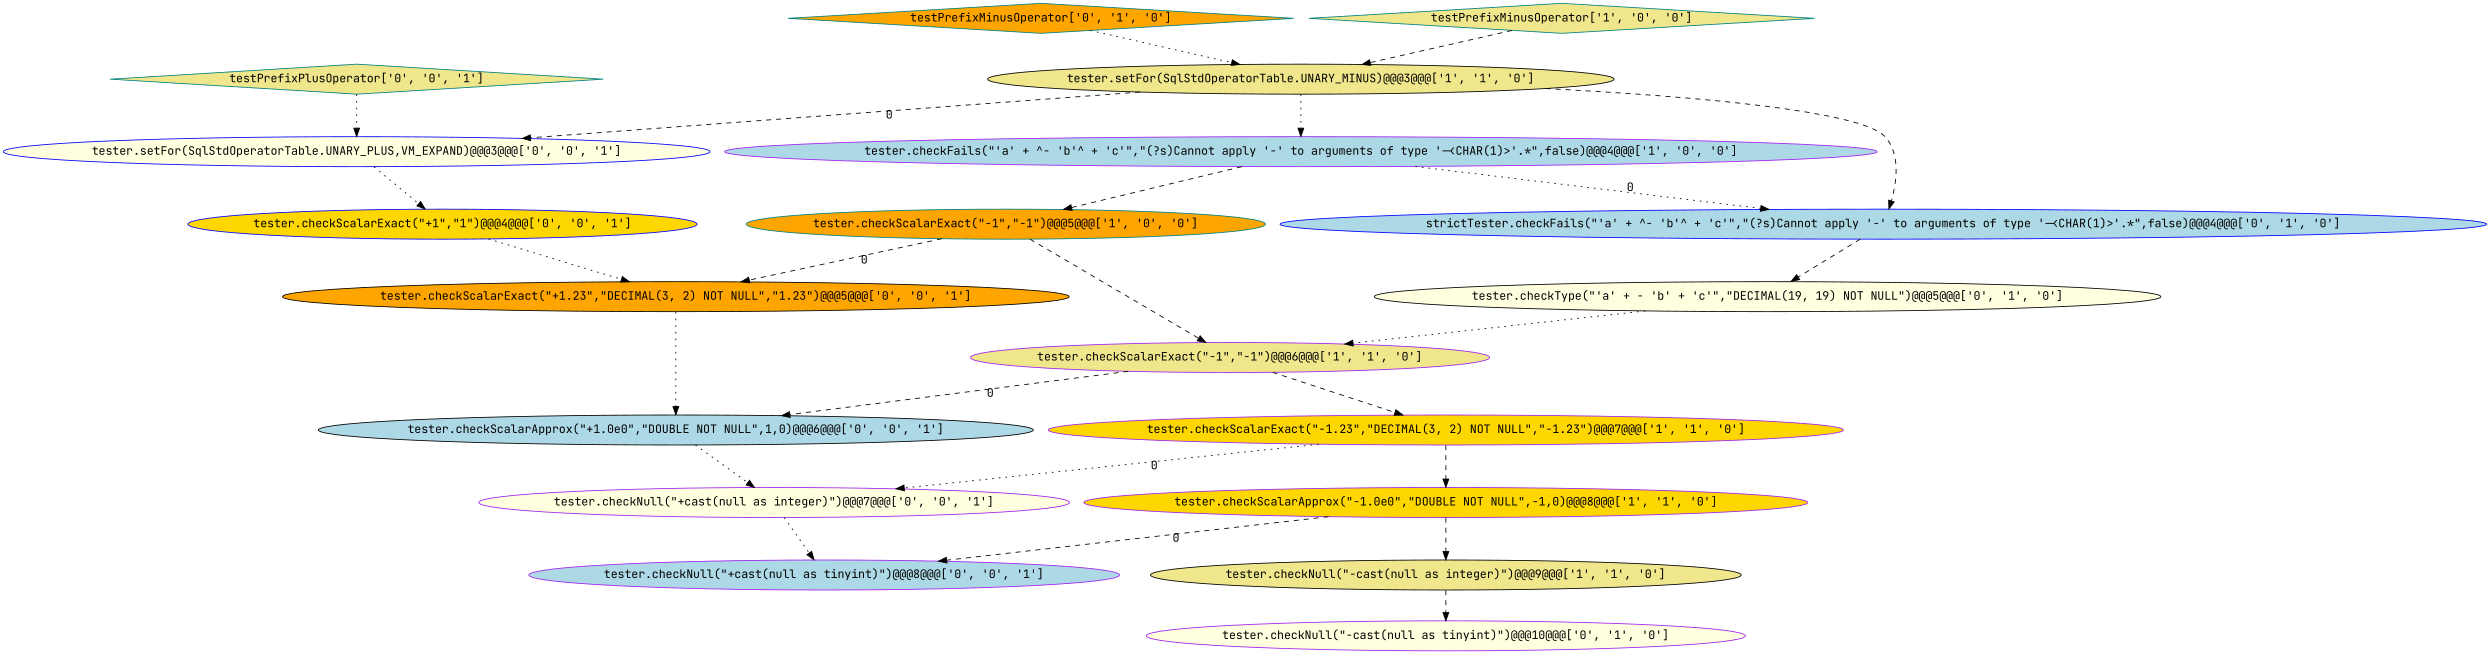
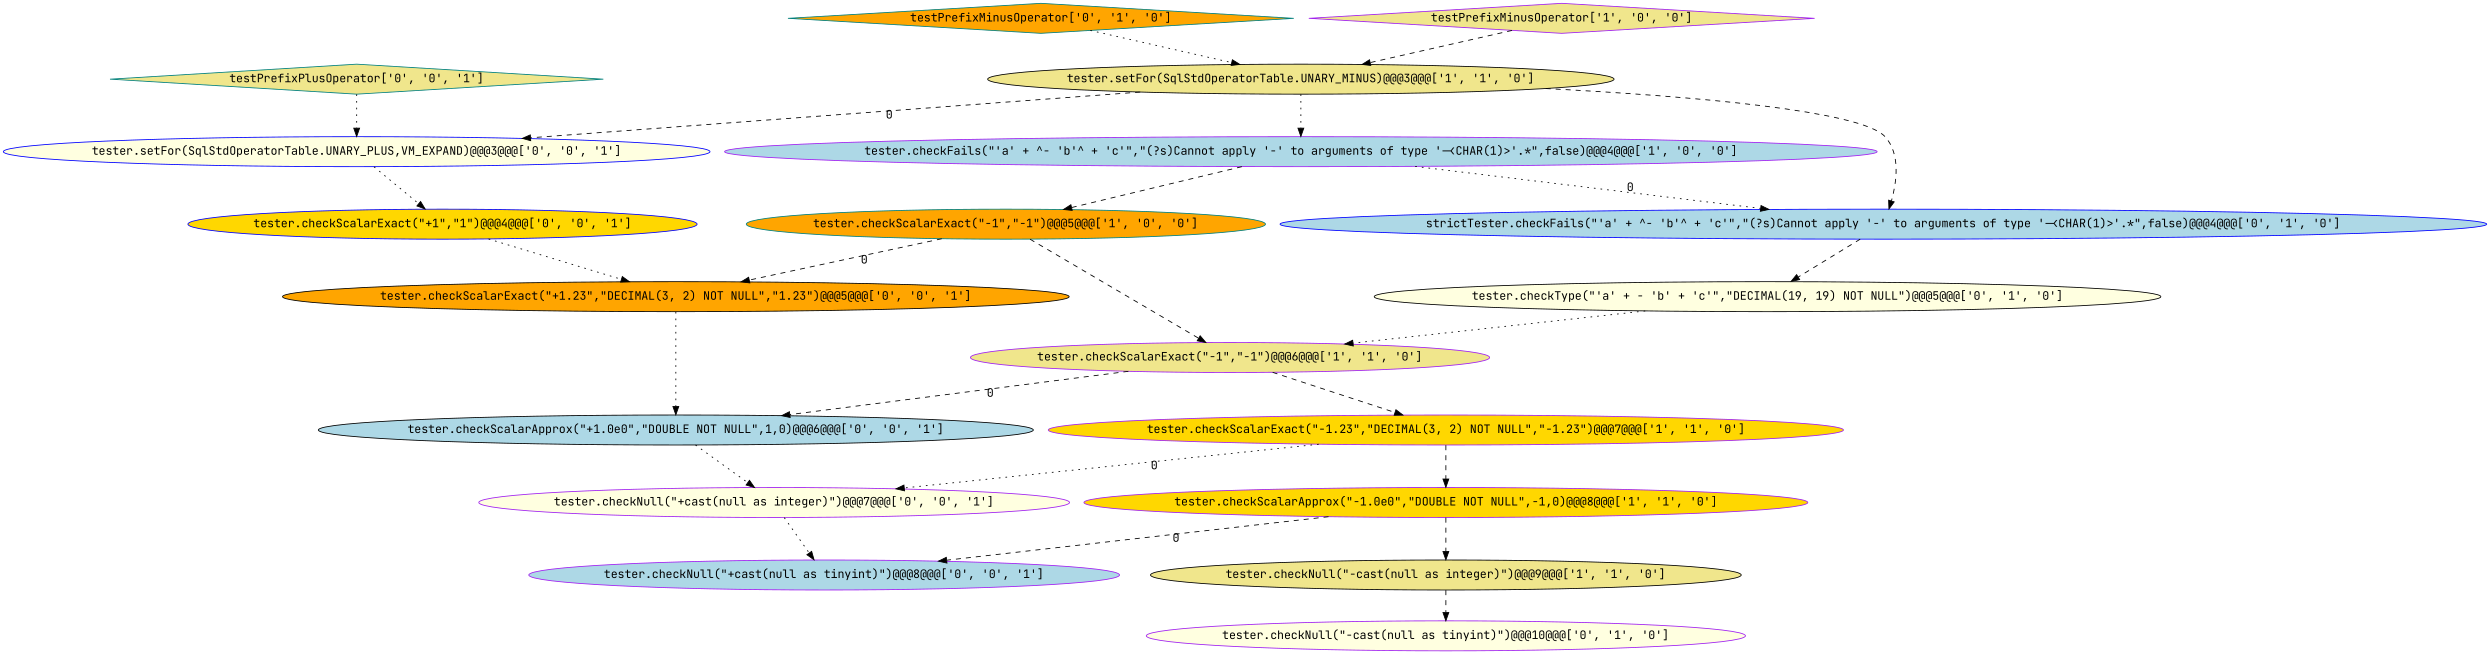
node "testPrefixMinusOperator['1', '0', '0']": color teal -> purple
